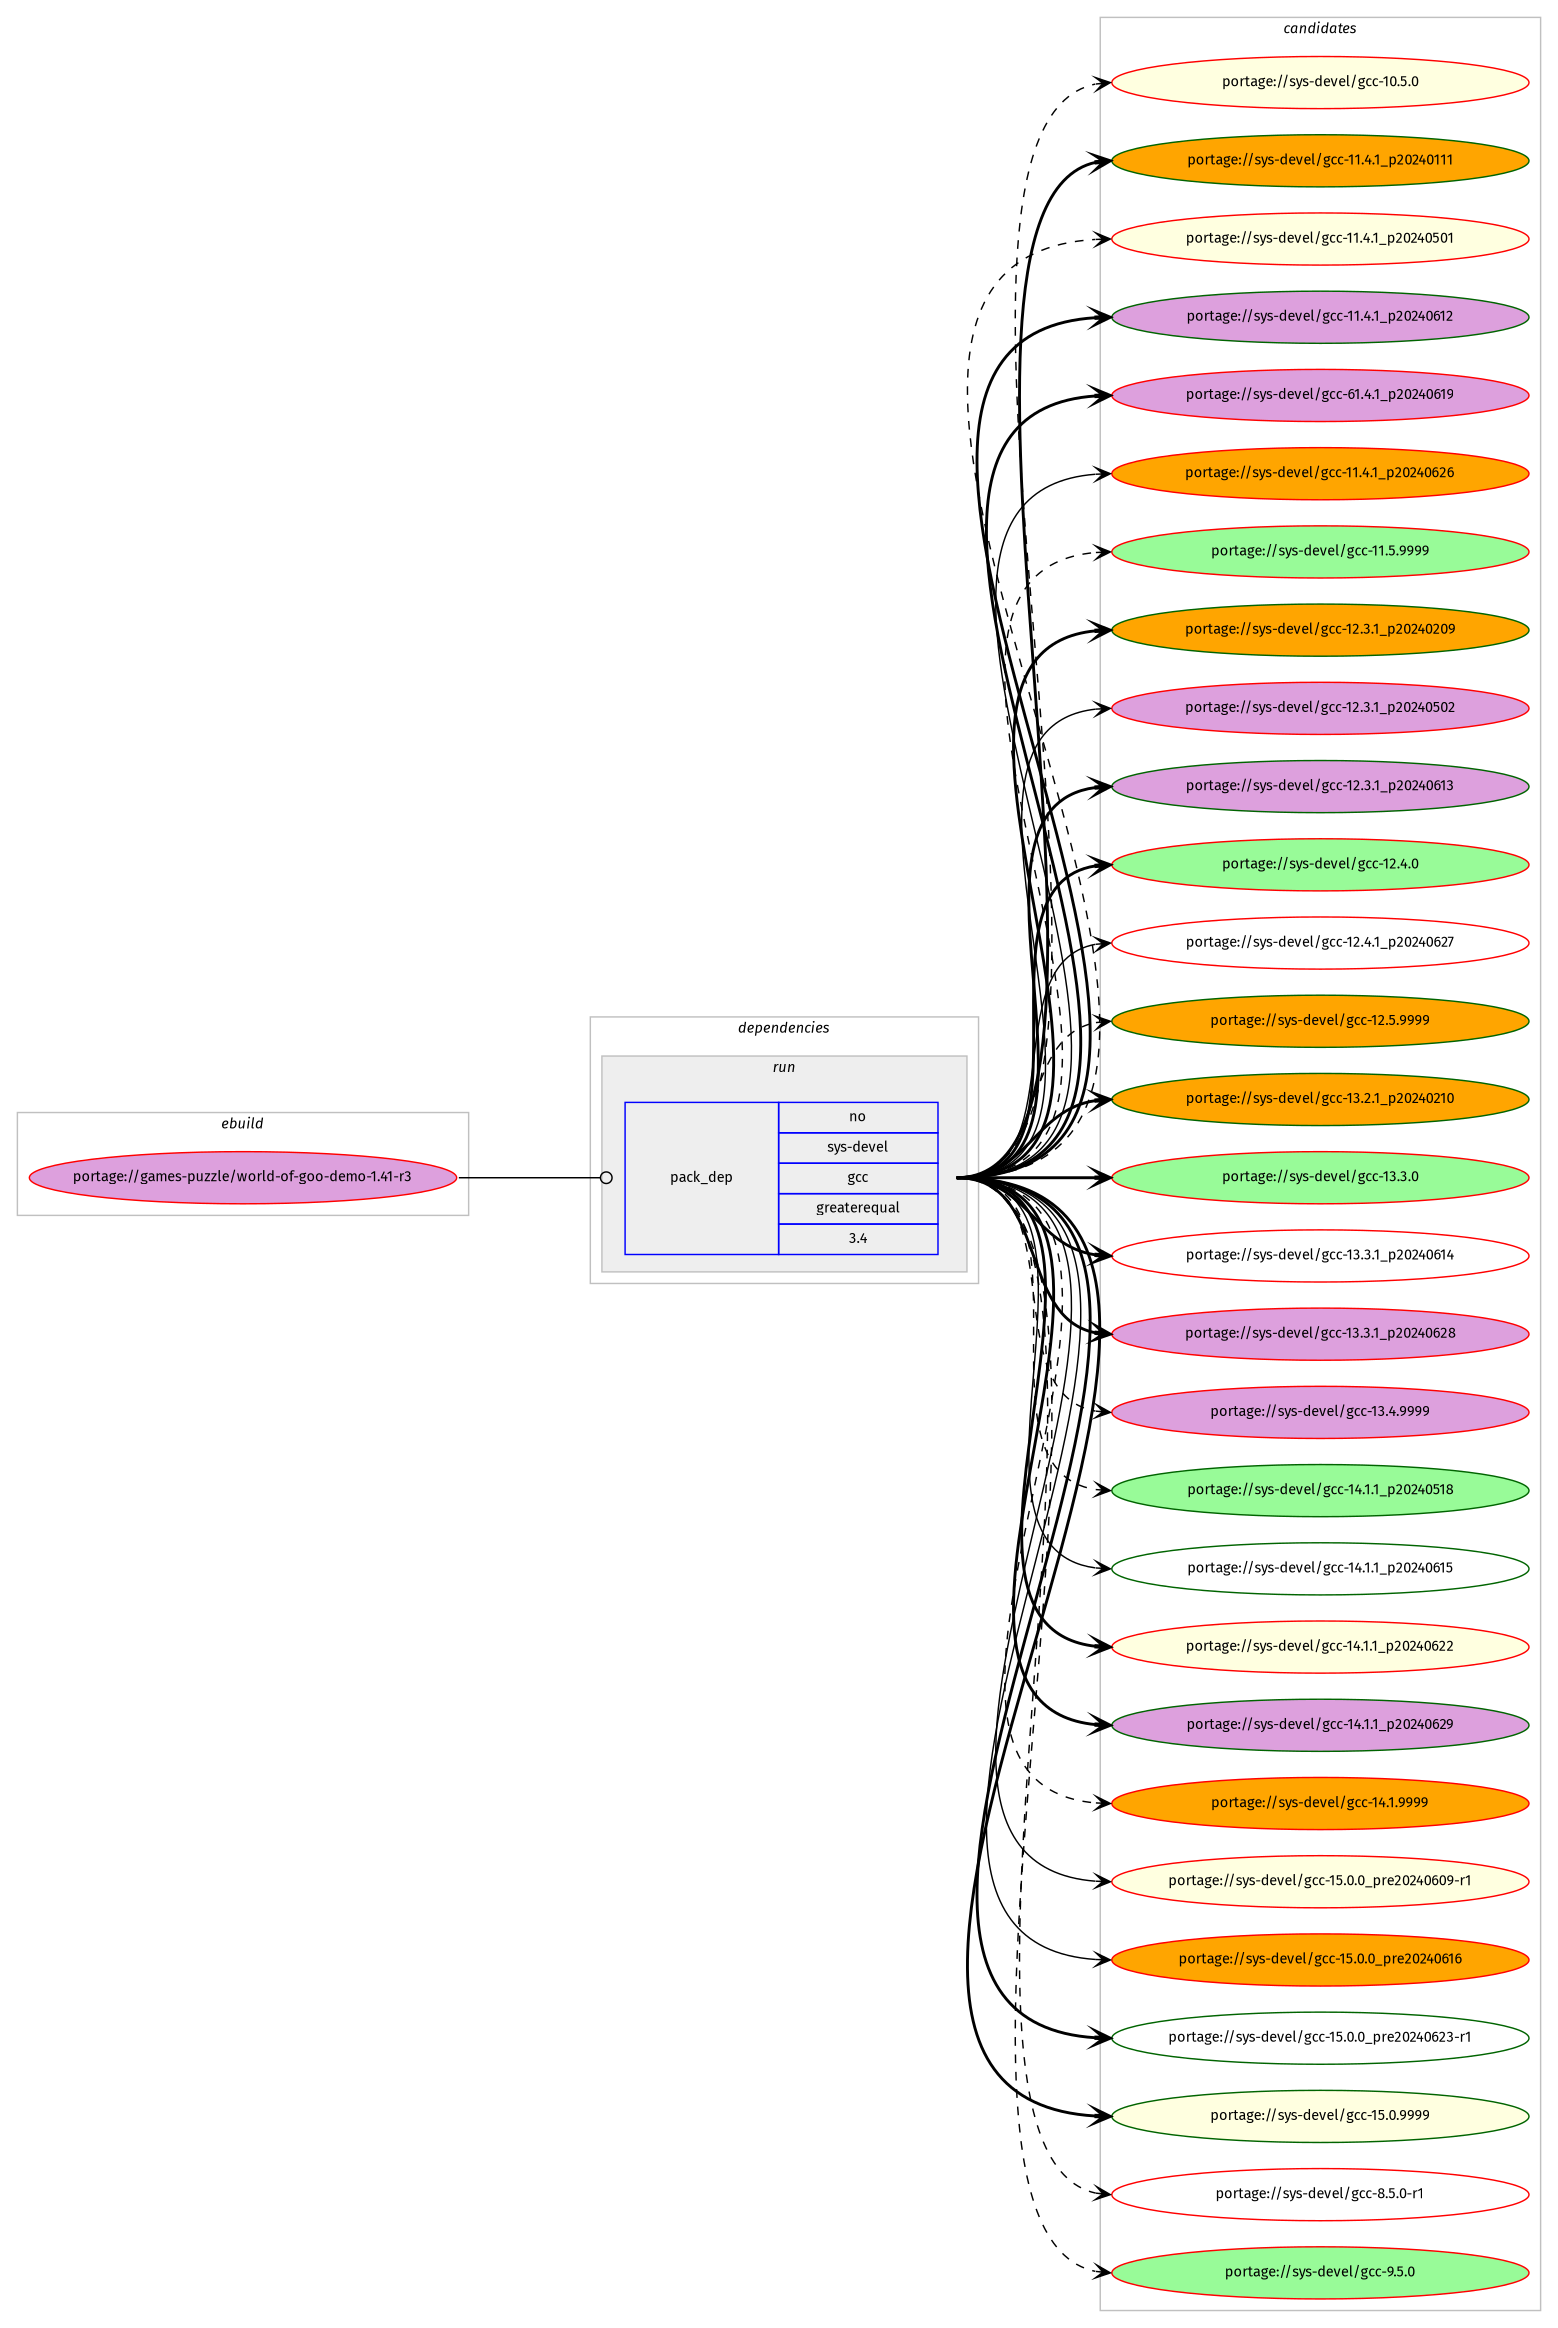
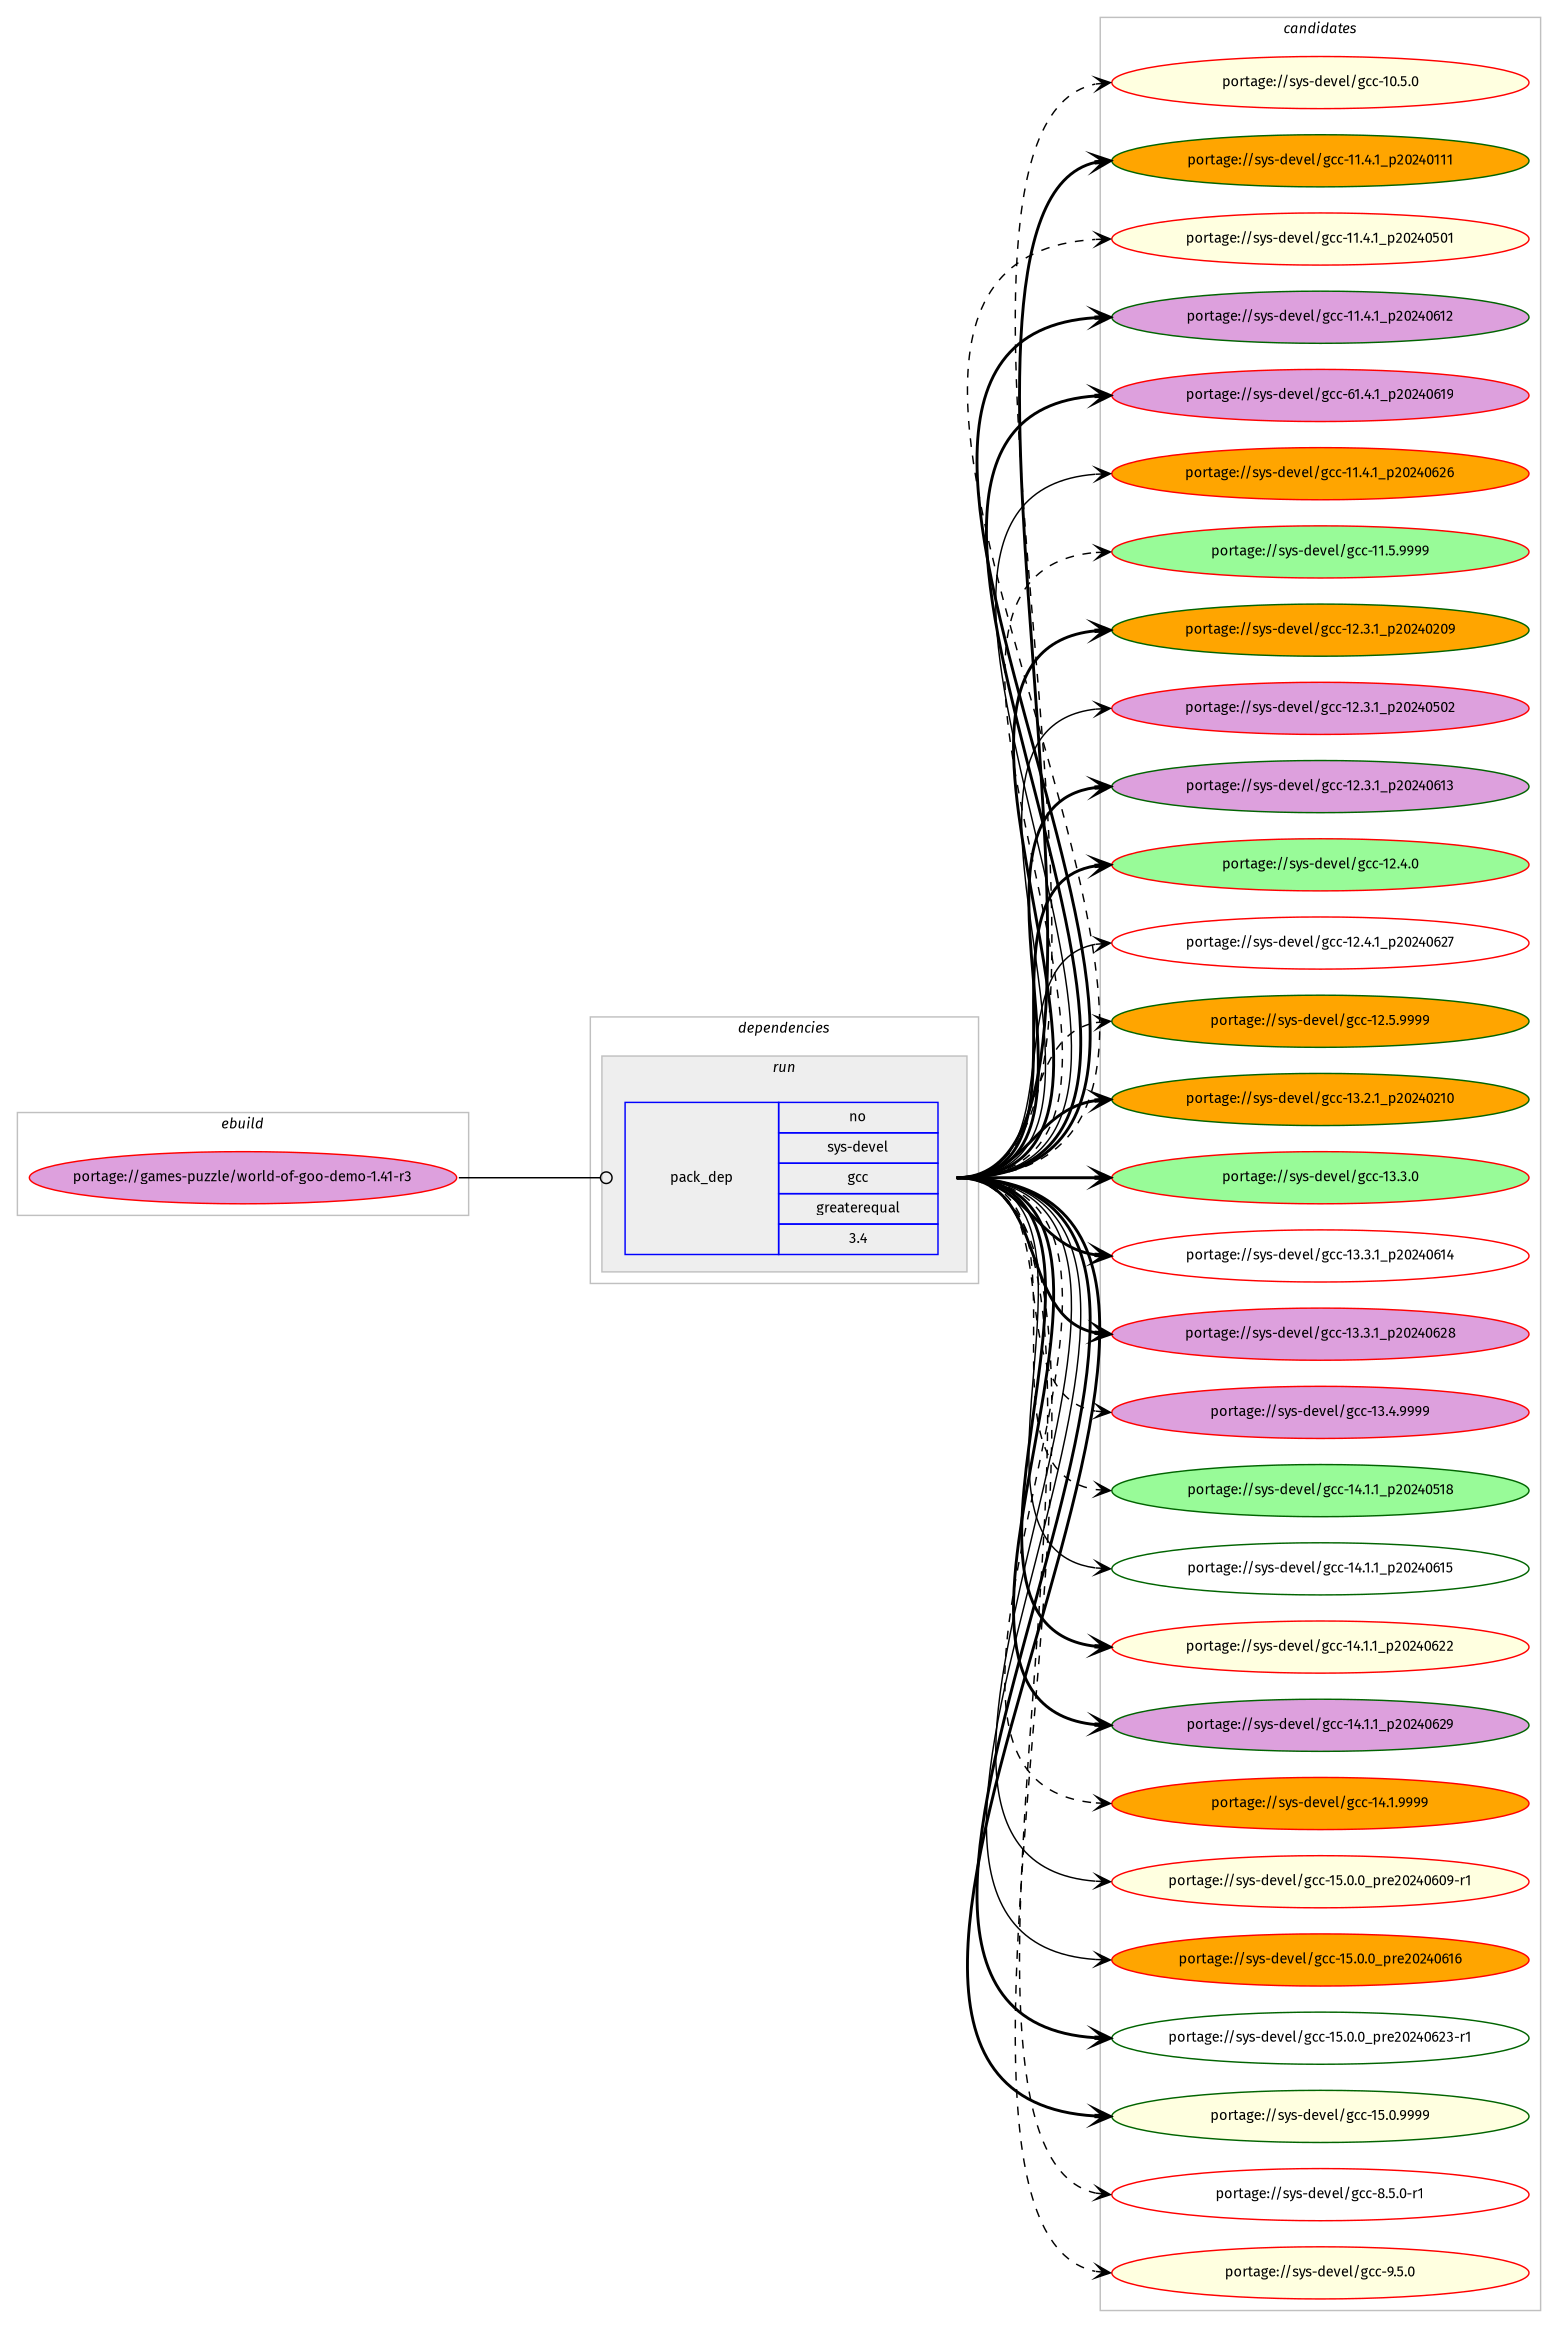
node "portage://sys-devel/gcc-9.5.0": fillcolor palegreen -> lightyellow
